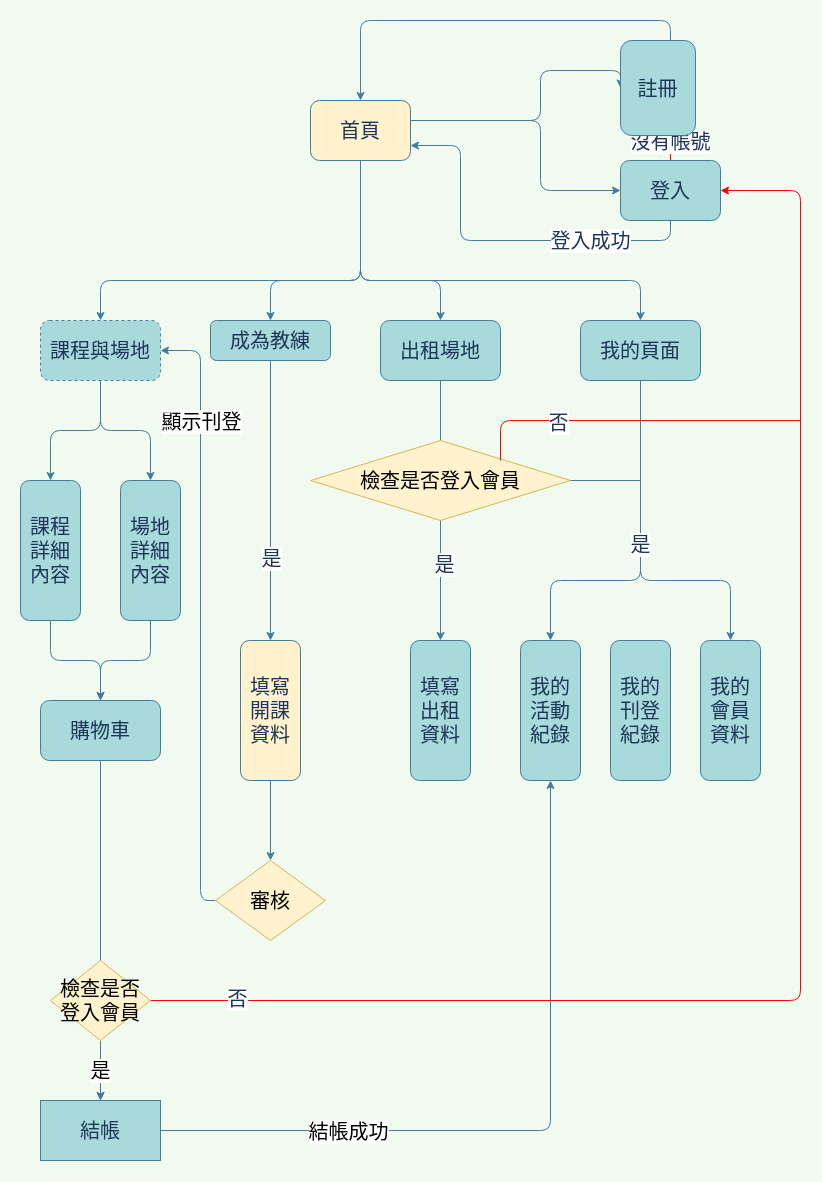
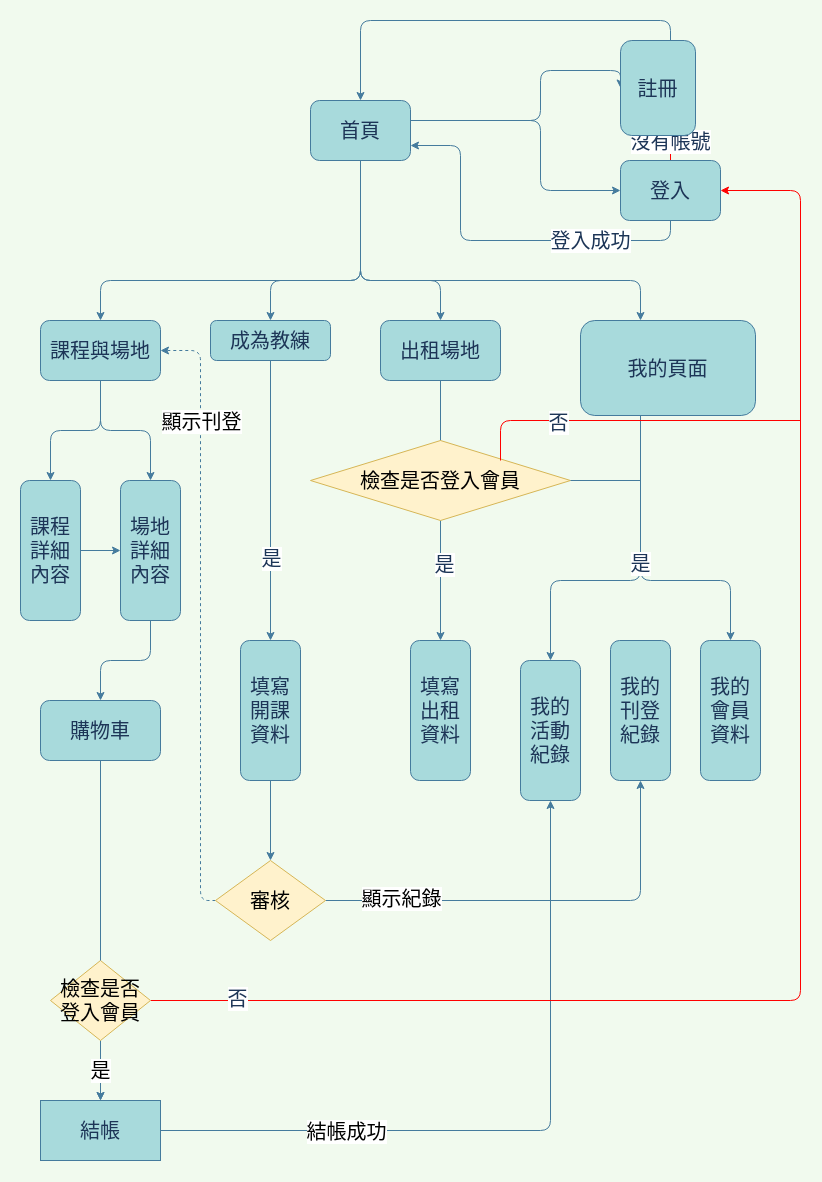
node "首頁": fillcolor #fff2cc -> #a8dadc
node "課程與場地": style dashed -> solid
node "我的頁面": size 120x60 -> 175x95
edge "課程詳細內容" -> "購物車": now "課程詳細內容" -> "場地詳細內容"
edge "審核" -> "課程與場地": style solid -> dashed
node "填寫開課資料": fillcolor #fff2cc -> #a8dadc
node "我的活動紀錄": moved (551, 711) -> (551, 731)
edge "審核" -> "我的刊登紀錄": added, label "顯示紀錄"
